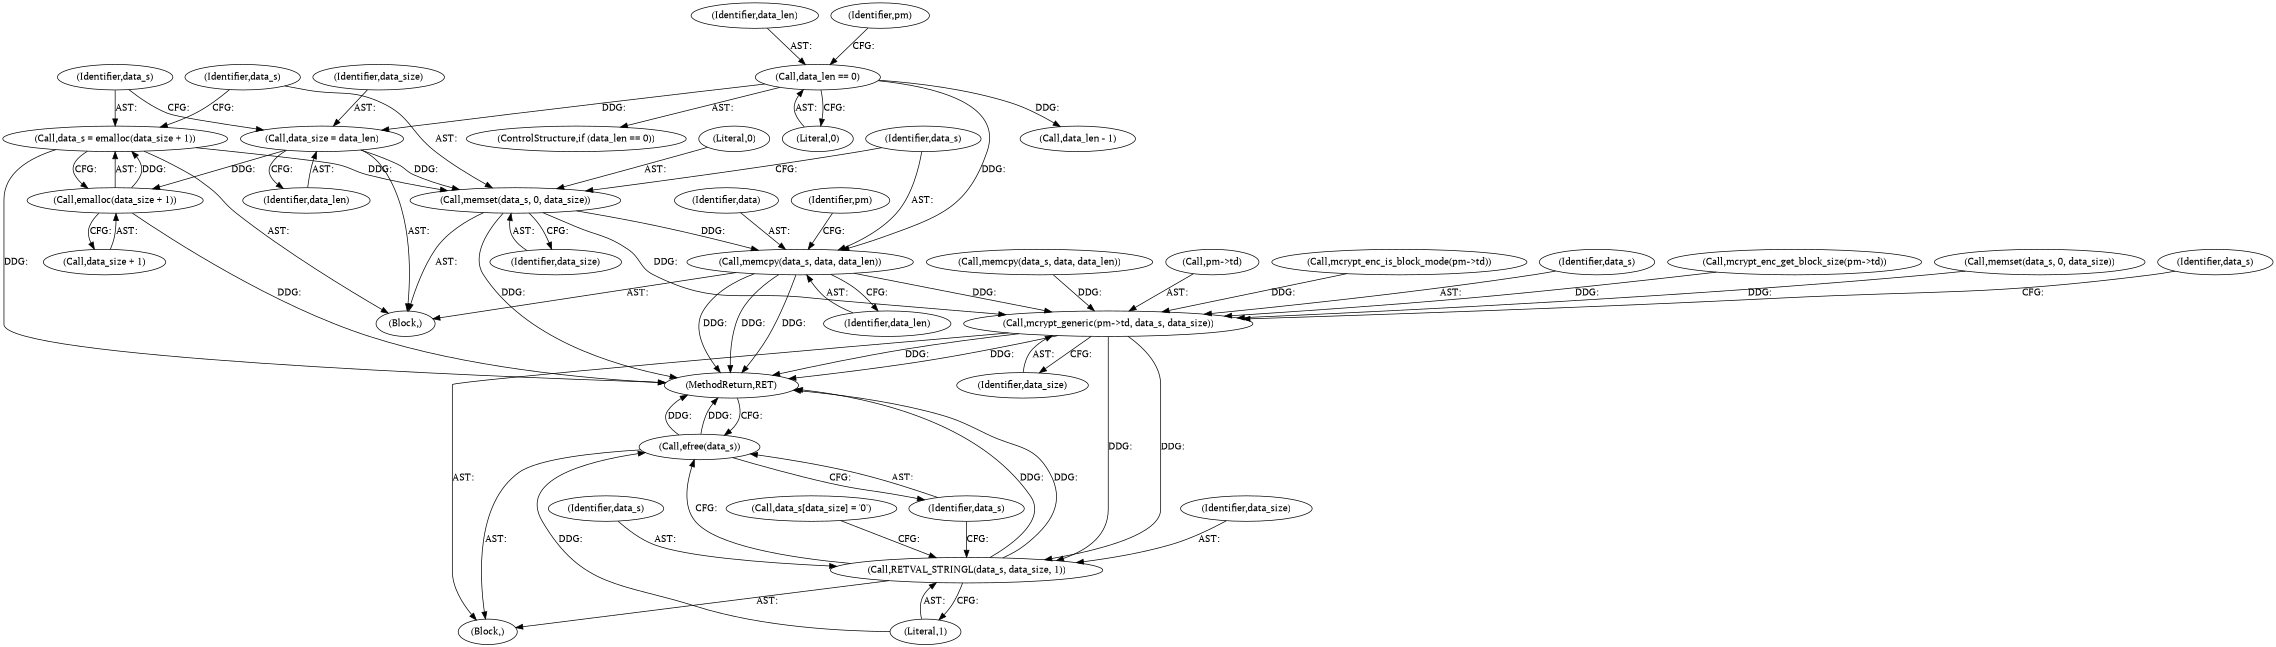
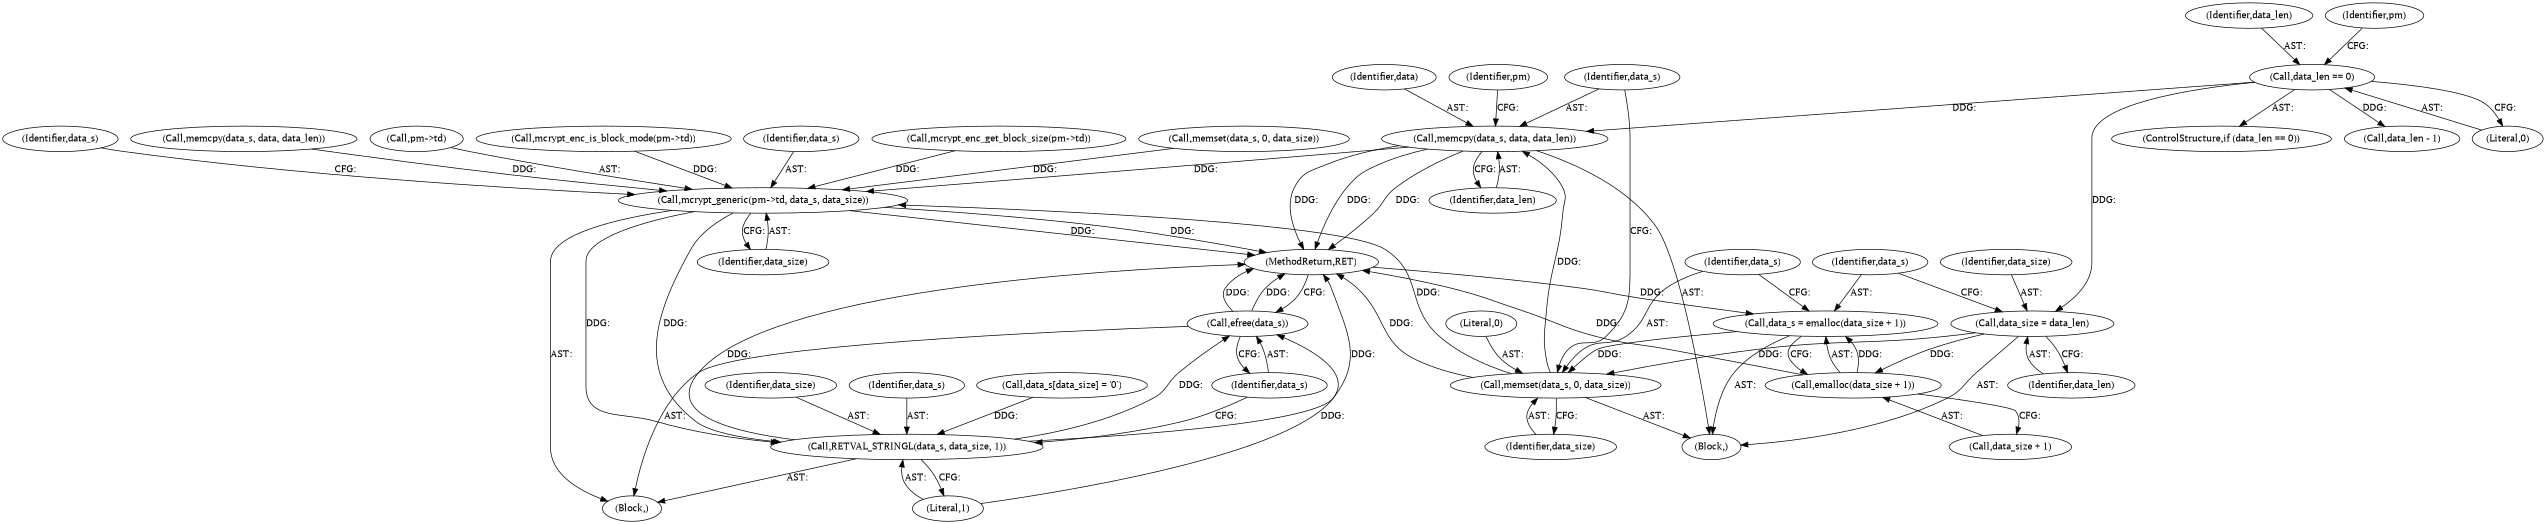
edge "(Call,data_s = emalloc(data_size + 1))" -> "(MethodReturn,RET)": reversed
edge "(Call,RETVAL_STRINGL(data_s, data_size, 1))" -> "(Call,efree(data_s))": label "CFG: " -> "DDG: "
edge "(Call,data_s[data_size] = '0')" -> "(Call,RETVAL_STRINGL(data_s, data_size, 1))": label "CFG: " -> "DDG: "
